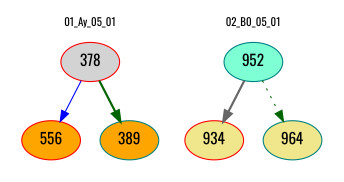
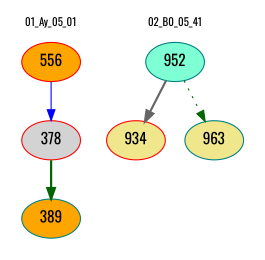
cluster "02_B0_05_01": label "02_B0_05_01" -> "02_B0_05_41"
edge "378" -> "556": reversed
node "964": label "964" -> "963"
